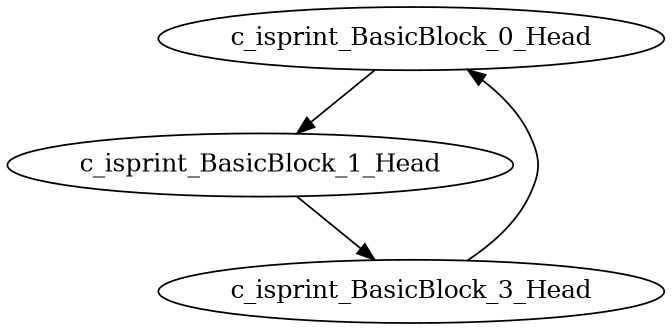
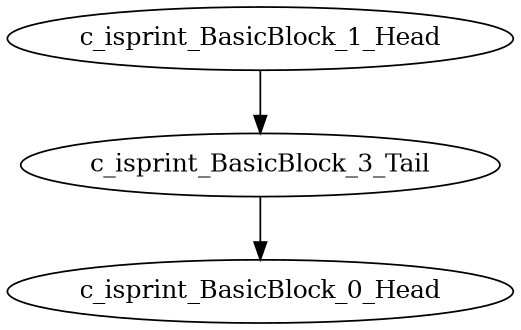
edge "c_isprint_BasicBlock_0_Head" -> "c_isprint_BasicBlock_1_Head": removed
node "c_isprint_BasicBlock_3_Head": label "c_isprint_BasicBlock_3_Head" -> "c_isprint_BasicBlock_3_Tail"
